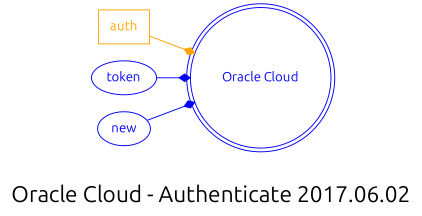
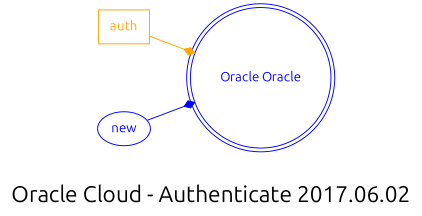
node "token": removed
node "Oracle Cloud": label "Oracle Cloud" -> "Oracle Oracle"
